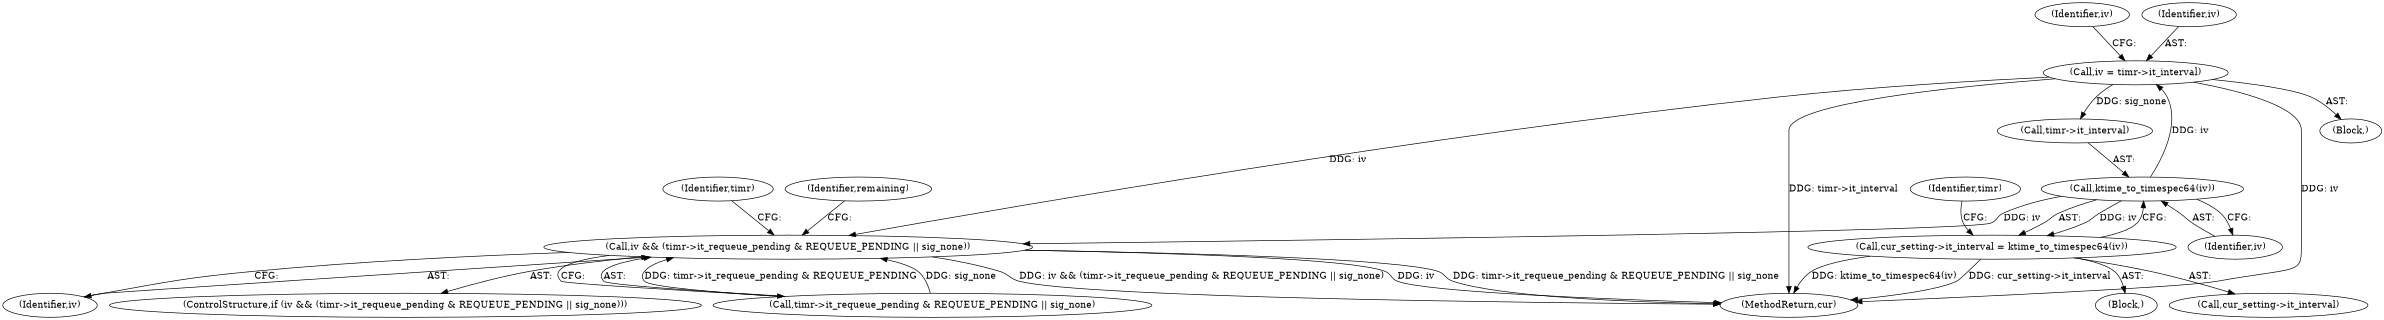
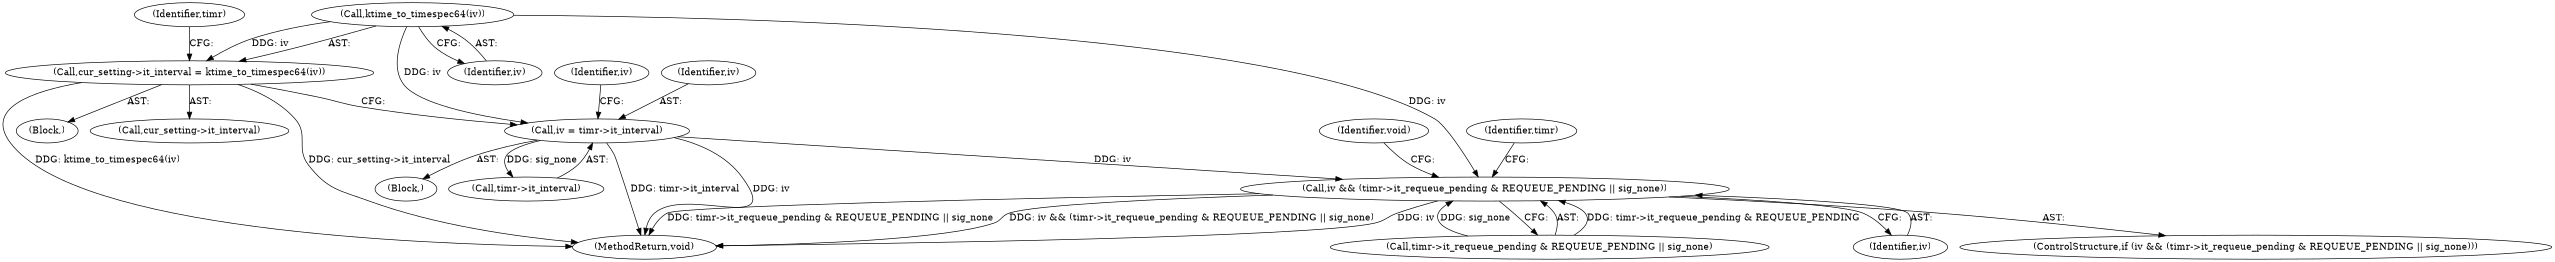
edge "(Call,timr->it_interval)" -> "(Call,ktime_to_timespec64(iv))": now "(Call,timr->it_interval)" -> "(Call,iv = timr->it_interval)"
node "(Identifier,remaining)": label "(Identifier,remaining)" -> "(Identifier,void)"
edge "(Call,cur_setting->it_interval = ktime_to_timespec64(iv))" -> "(Call,ktime_to_timespec64(iv))": now "(Call,cur_setting->it_interval = ktime_to_timespec64(iv))" -> "(Call,iv = timr->it_interval)"
node "(MethodReturn,cur)": label "(MethodReturn,cur)" -> "(MethodReturn,void)"
